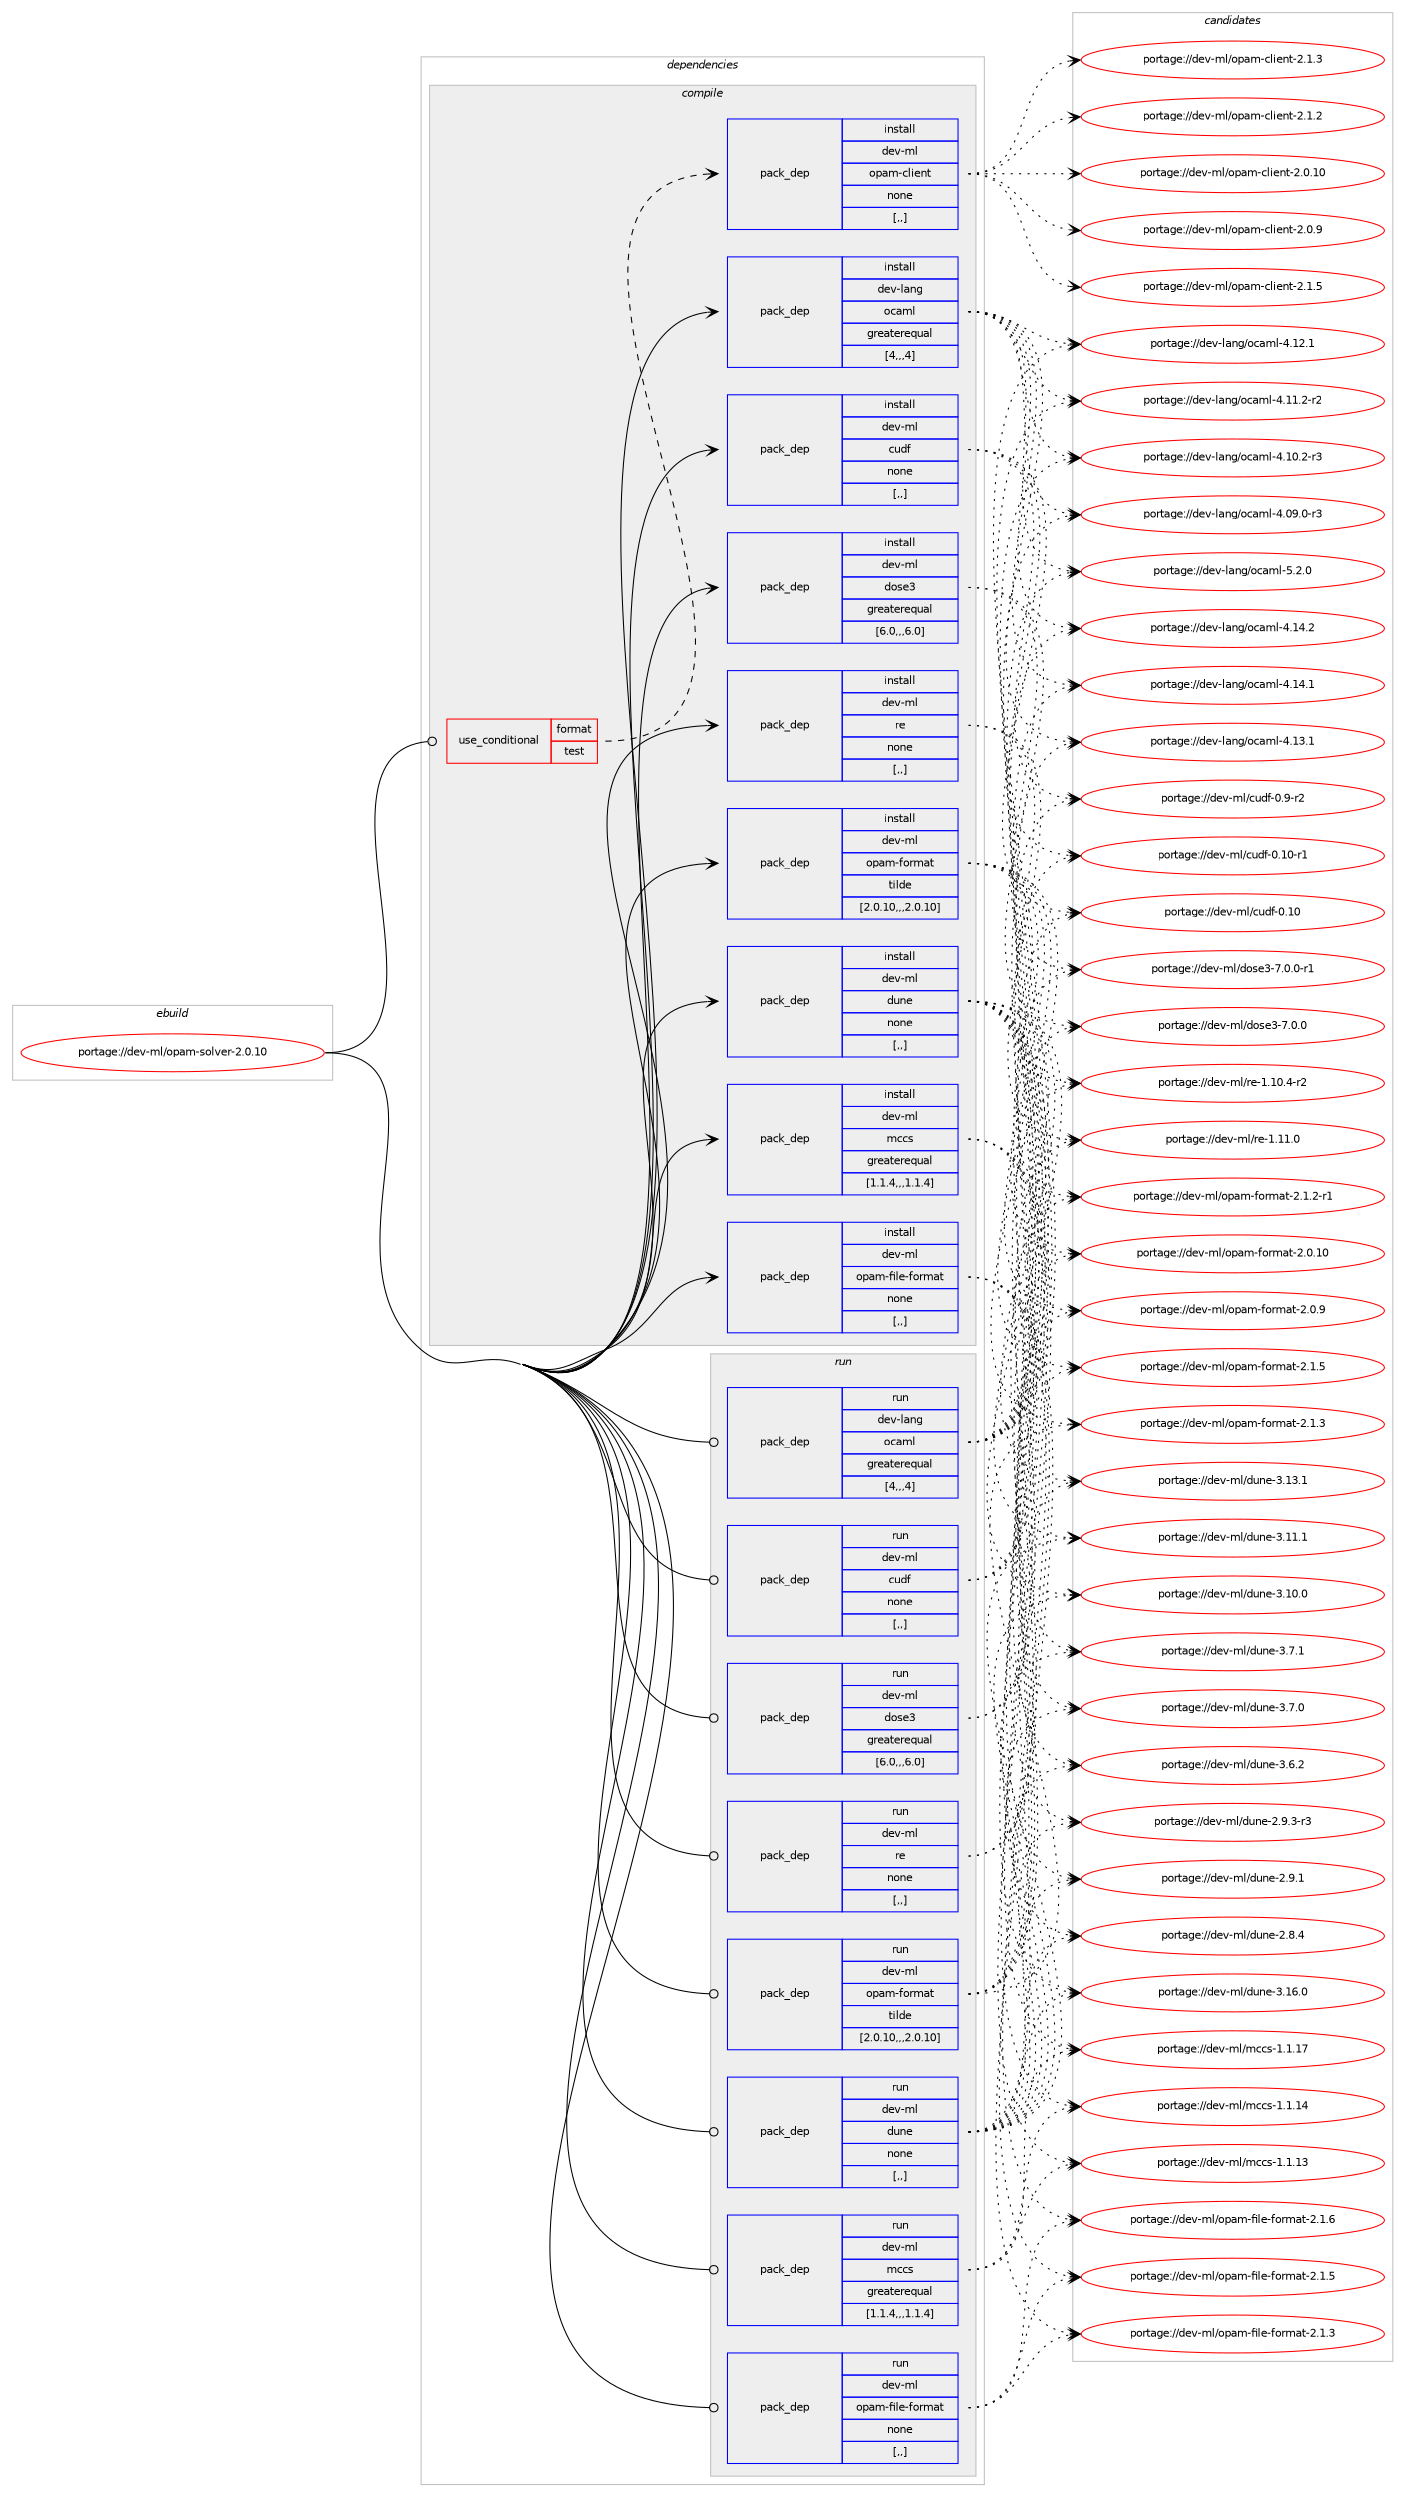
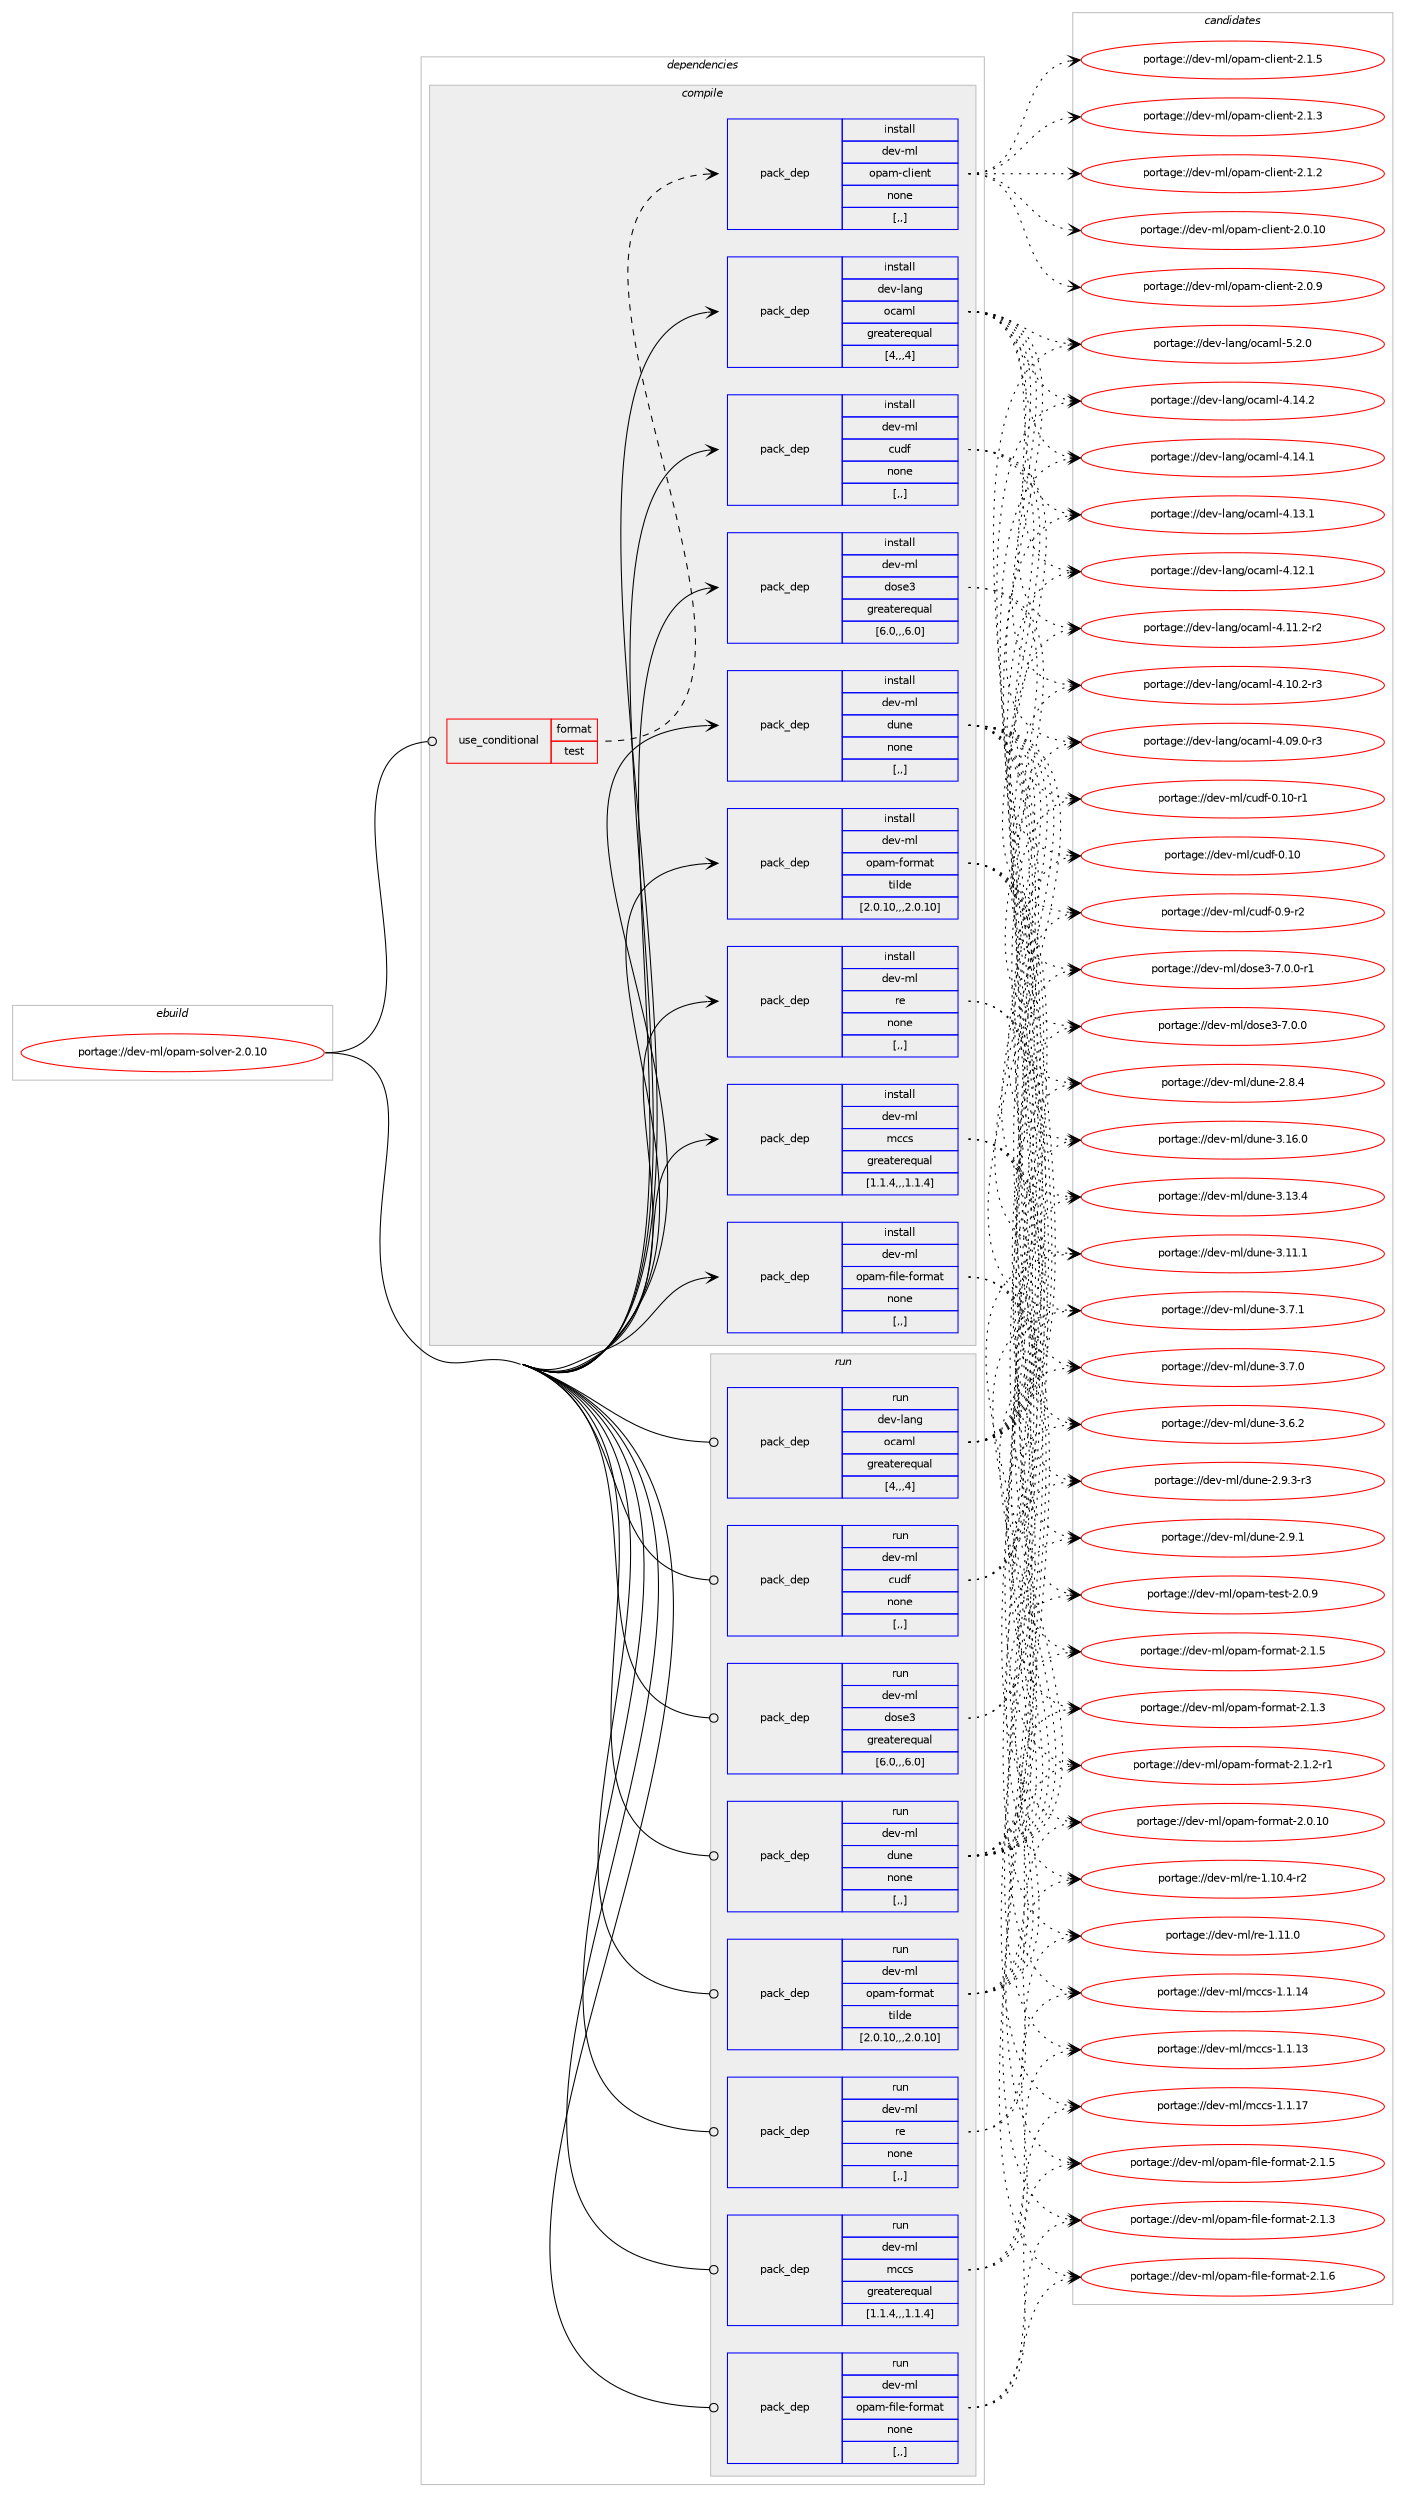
node "portage://dev-ml/opam-format-2.0.9": label "portage://dev-ml/opam-format-2.0.9" -> "portage://dev-ml/opam-test-2.0.9"
node "portage://dev-ml/dune-3.13.1": label "portage://dev-ml/dune-3.13.1" -> "portage://dev-ml/dune-3.13.4"
node "portage://dev-ml/dune-3.10.0": removed
